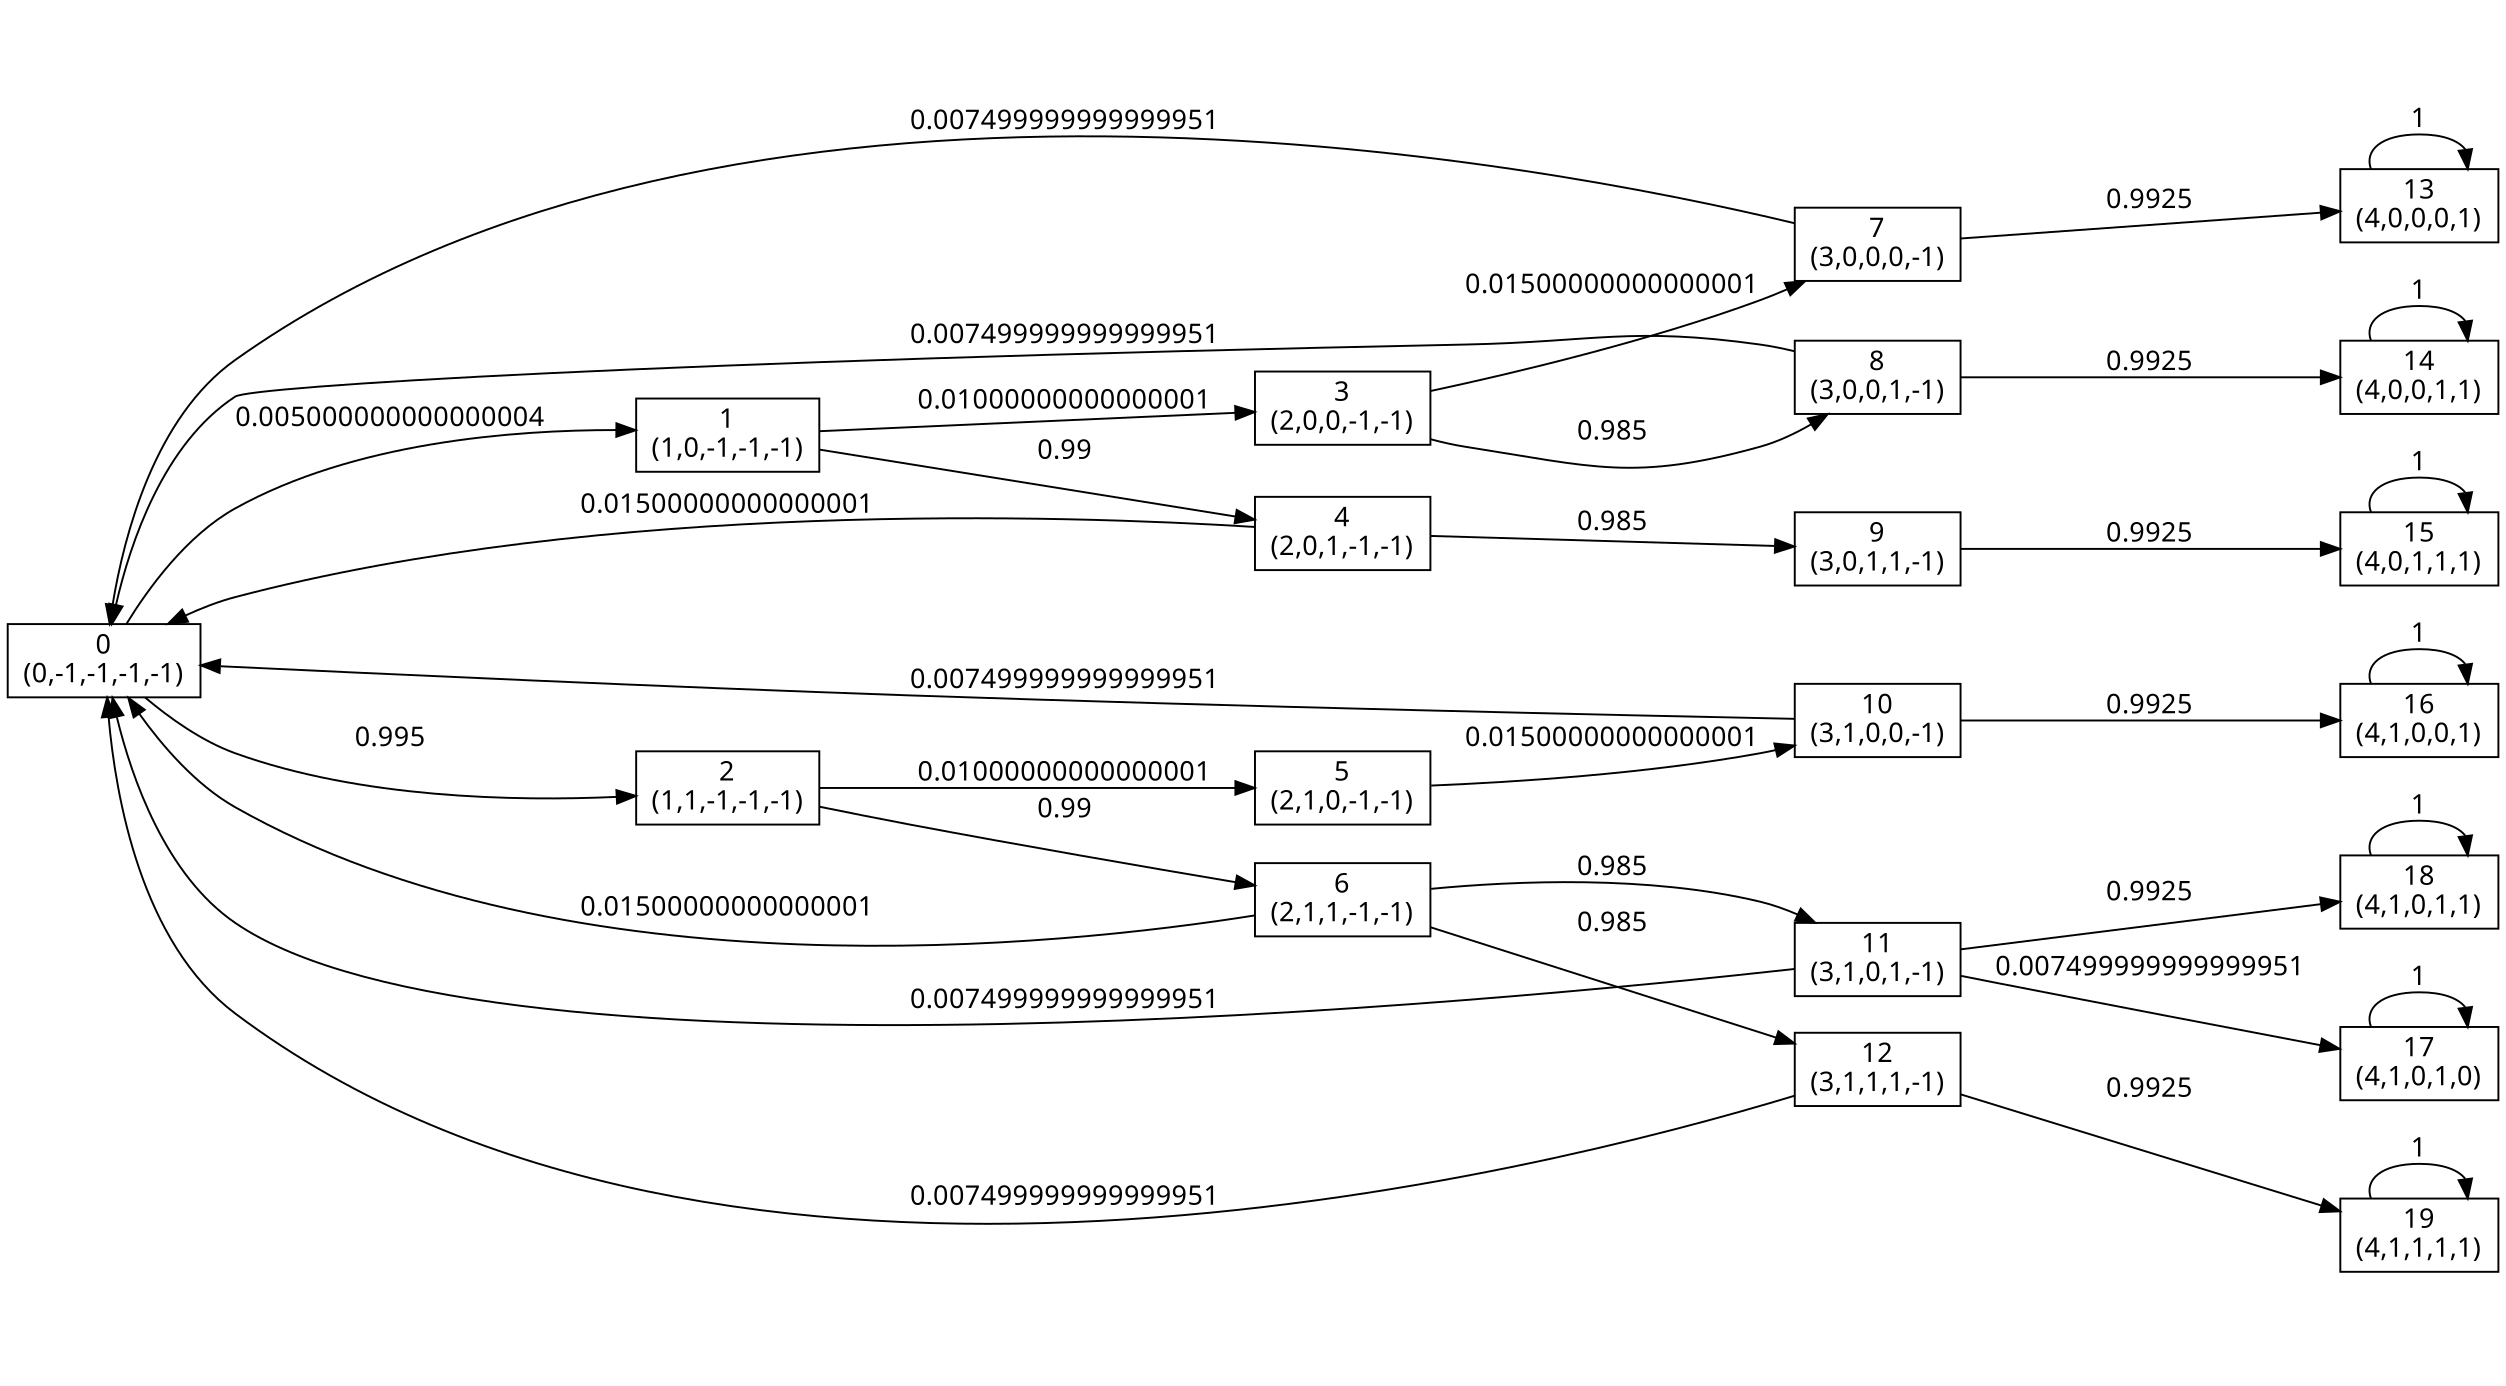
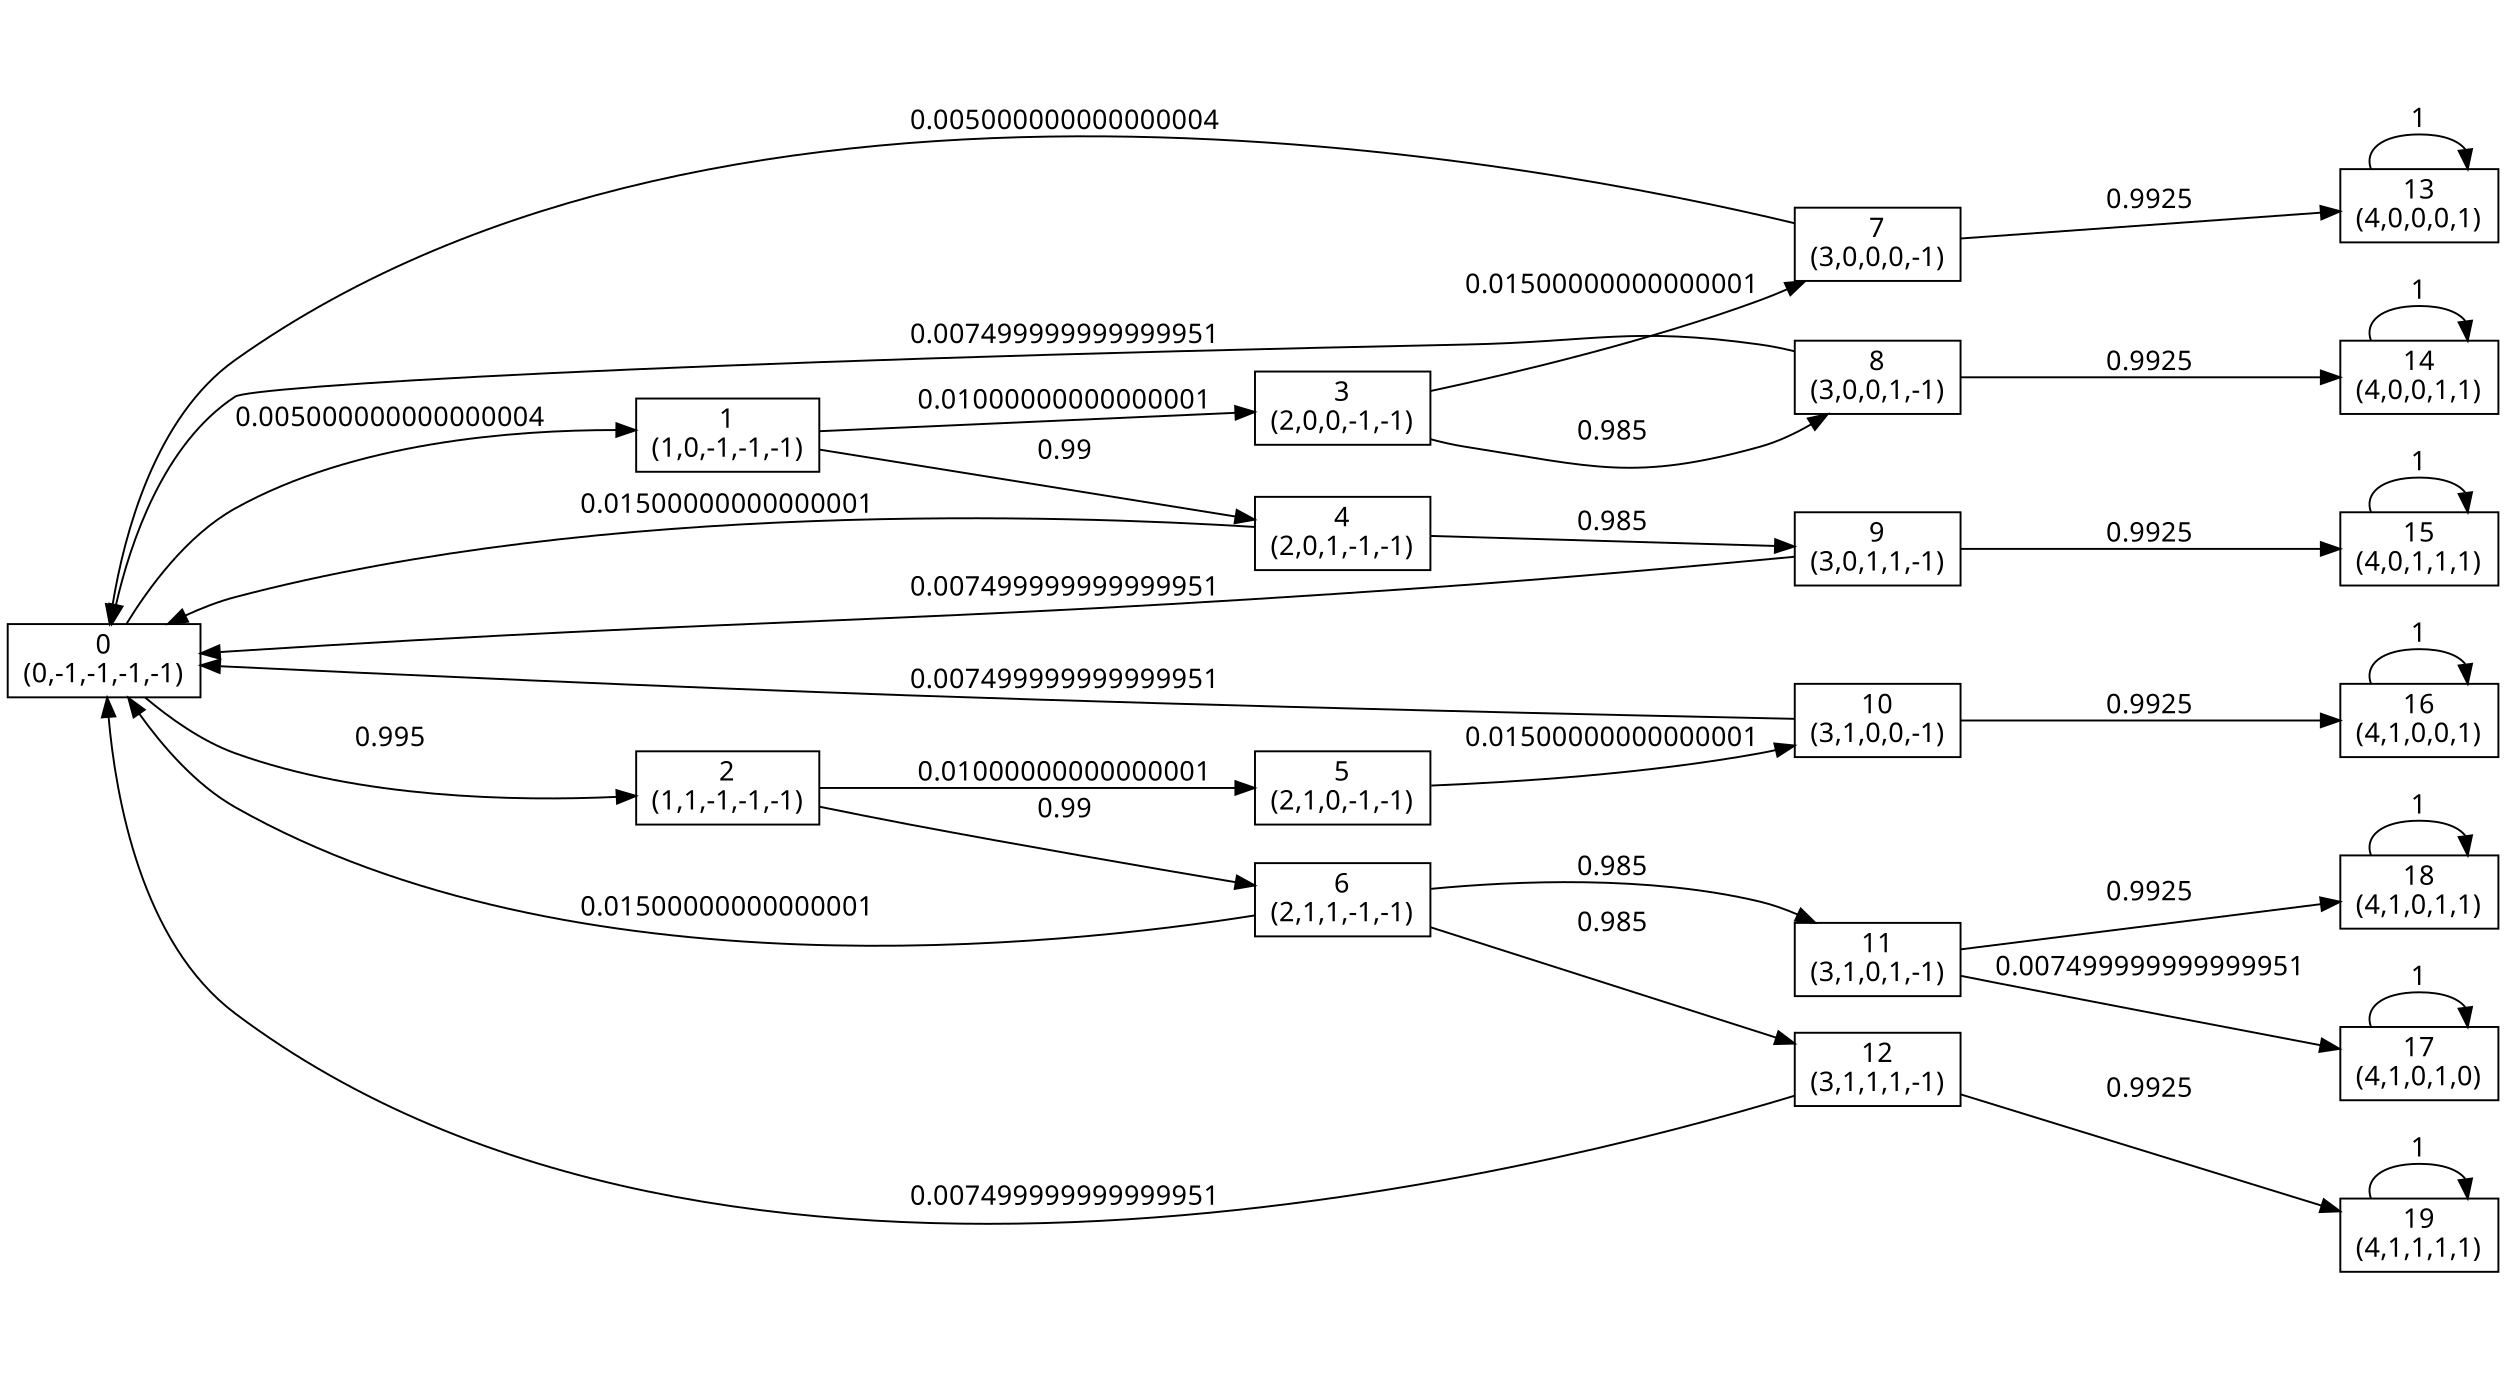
edge "7 (3,0,0,0,-1)" -> "0 (0,-1,-1,-1,-1)": label "0.007499999999999951" -> "0.005000000000000004"
edge "11 (3,1,0,1,-1)" -> "0 (0,-1,-1,-1,-1)": now "9 (3,0,1,1,-1)" -> "0 (0,-1,-1,-1,-1)"
